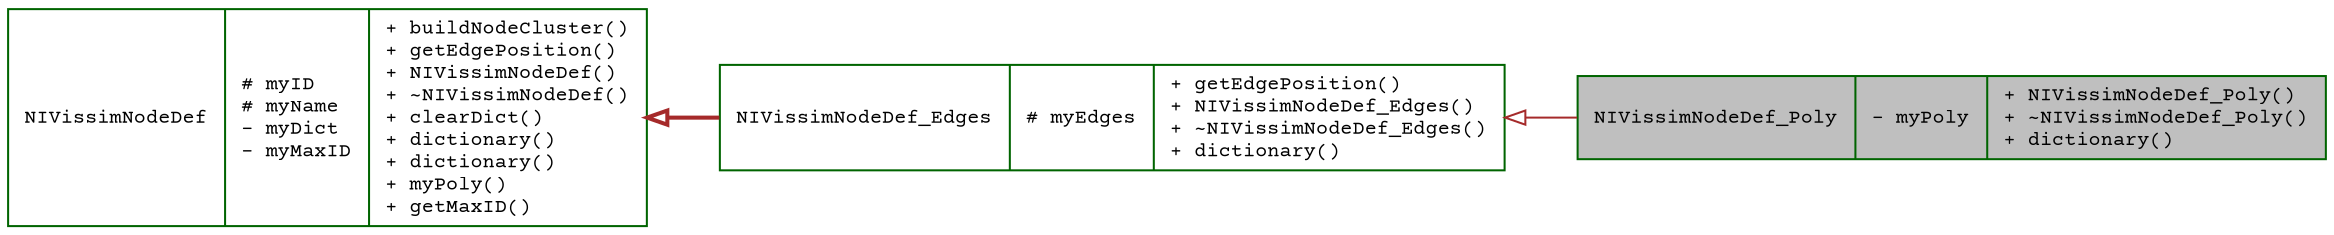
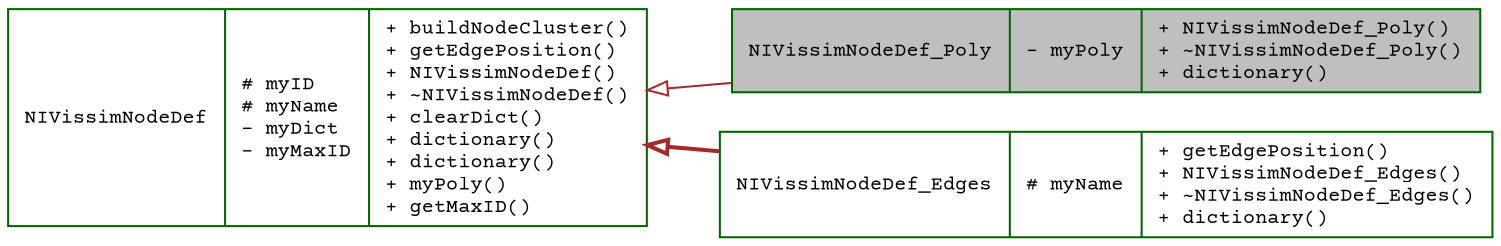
node "NIVissimNodeDef_Edges": text "# myEdges" -> "# myName"
edge "NIVissimNodeDef_Poly" -> "NIVissimNodeDef_Edges": now "NIVissimNodeDef_Poly" -> "NIVissimNodeDef"
